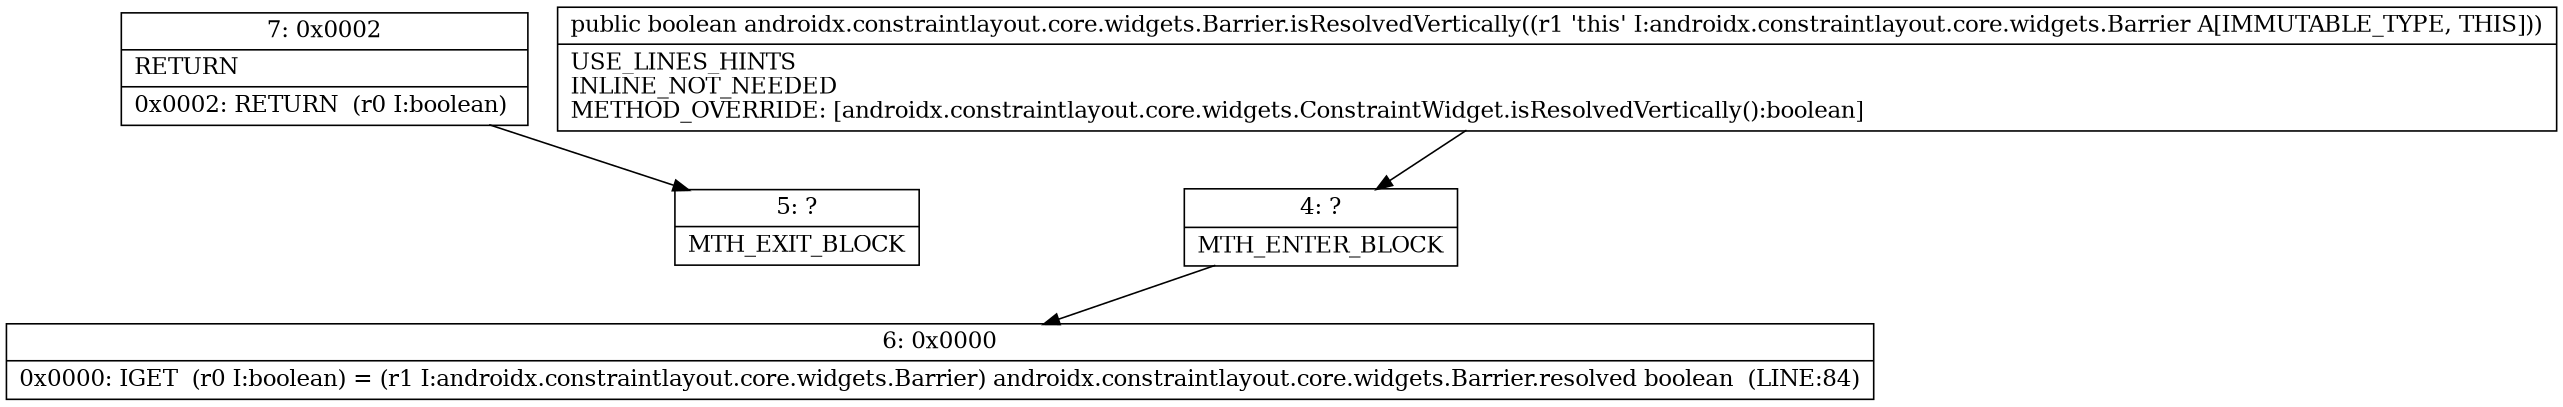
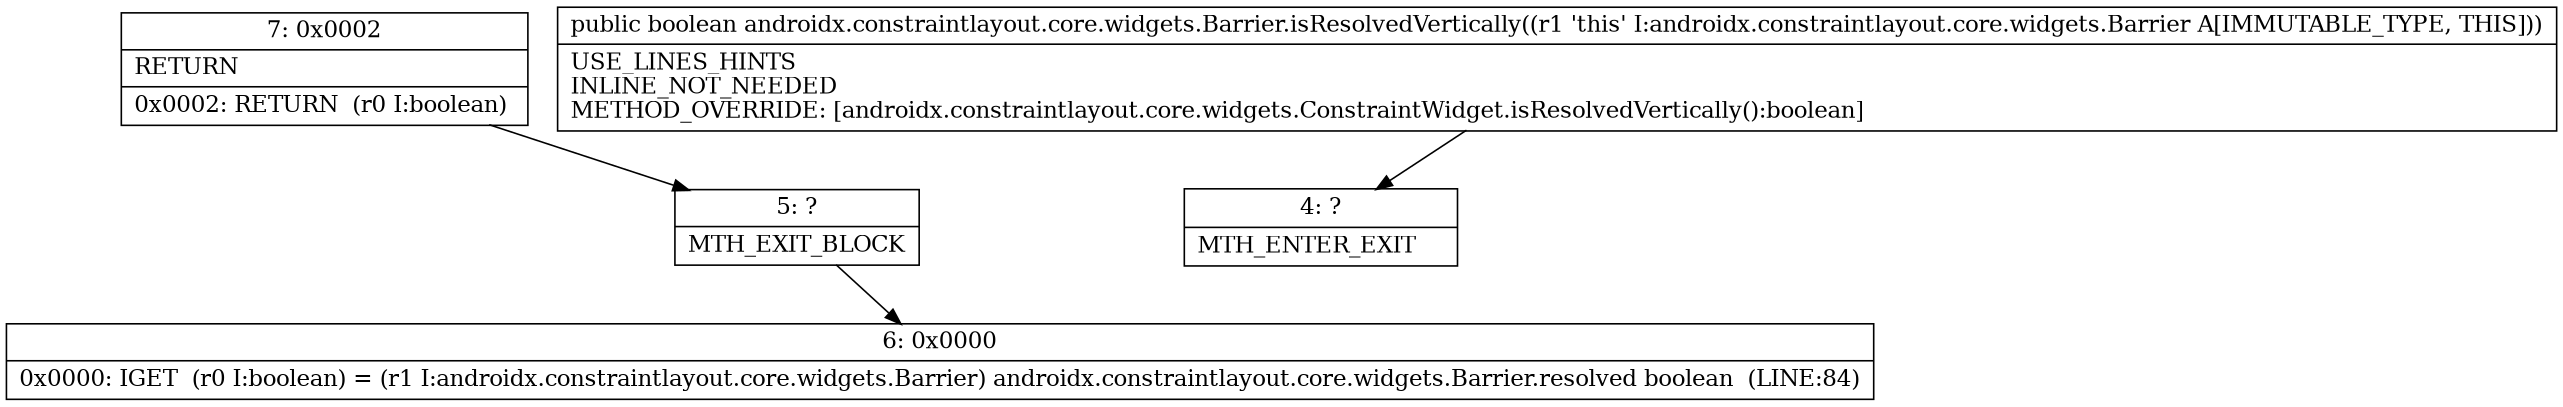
node "4: ?": text "MTH_ENTER_BLOCK" -> "MTH_ENTER_EXIT"
edge "4: ?" -> "6: 0x0000": now "5: ?" -> "6: 0x0000"
